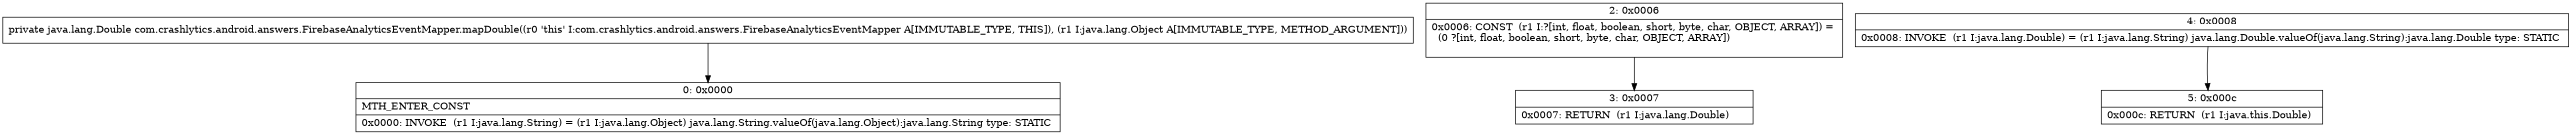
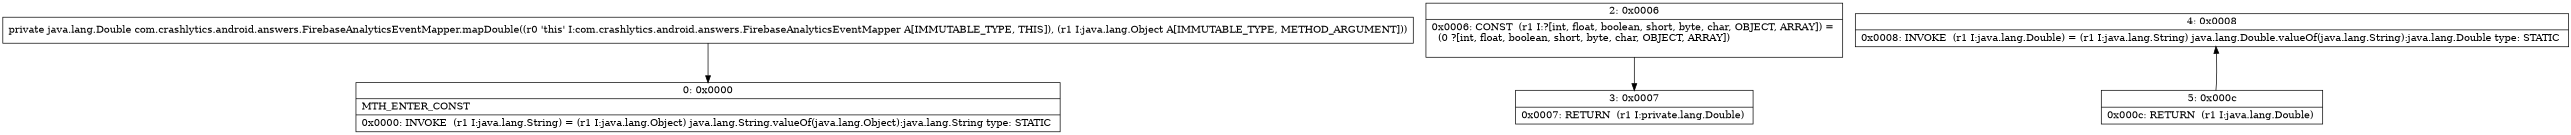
edge "4: 0x0008" -> "5: 0x000c": reversed
node "3: 0x0007": text "0x0007: RETURN  (r1 I:java.lang.Double)" -> "0x0007: RETURN  (r1 I:private.lang.Double)"
node "5: 0x000c": text "0x000c: RETURN  (r1 I:java.this.Double)" -> "0x000c: RETURN  (r1 I:java.lang.Double)"
